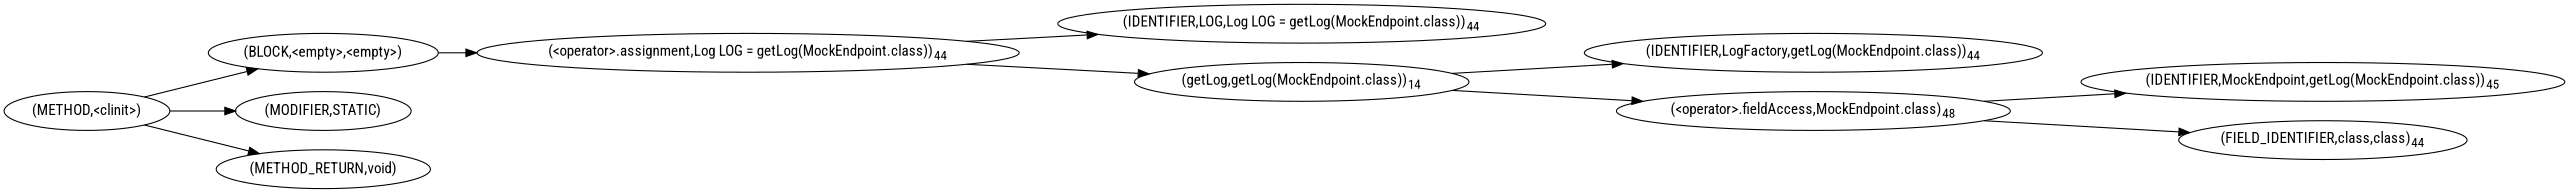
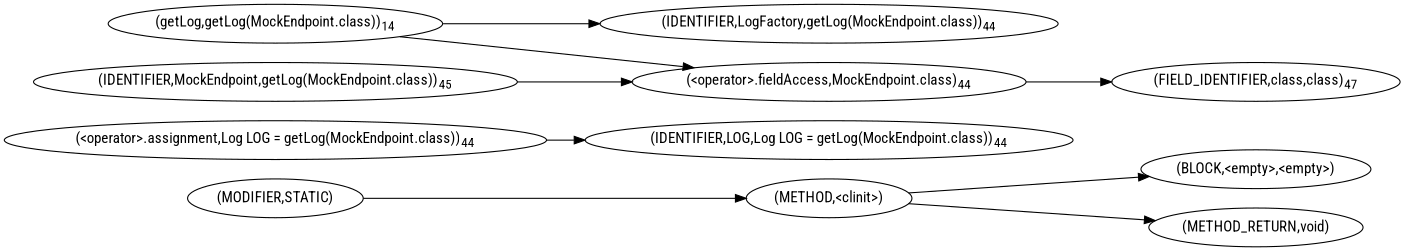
edge "(BLOCK,<empty>,<empty>)" -> "(<operator>.assignment,Log LOG = getLog(MockEndpoint.class))": removed
edge "(<operator>.assignment,Log LOG = getLog(MockEndpoint.class))" -> "(getLog,getLog(MockEndpoint.class))": removed
edge "(<operator>.fieldAccess,MockEndpoint.class)" -> "(IDENTIFIER,MockEndpoint,getLog(MockEndpoint.class))": reversed
node "(<operator>.fieldAccess,MockEndpoint.class)": text "48" -> "44"
edge "(METHOD,<clinit>)" -> "(MODIFIER,STATIC)": reversed
node "(FIELD_IDENTIFIER,class,class)": text "44" -> "47"
